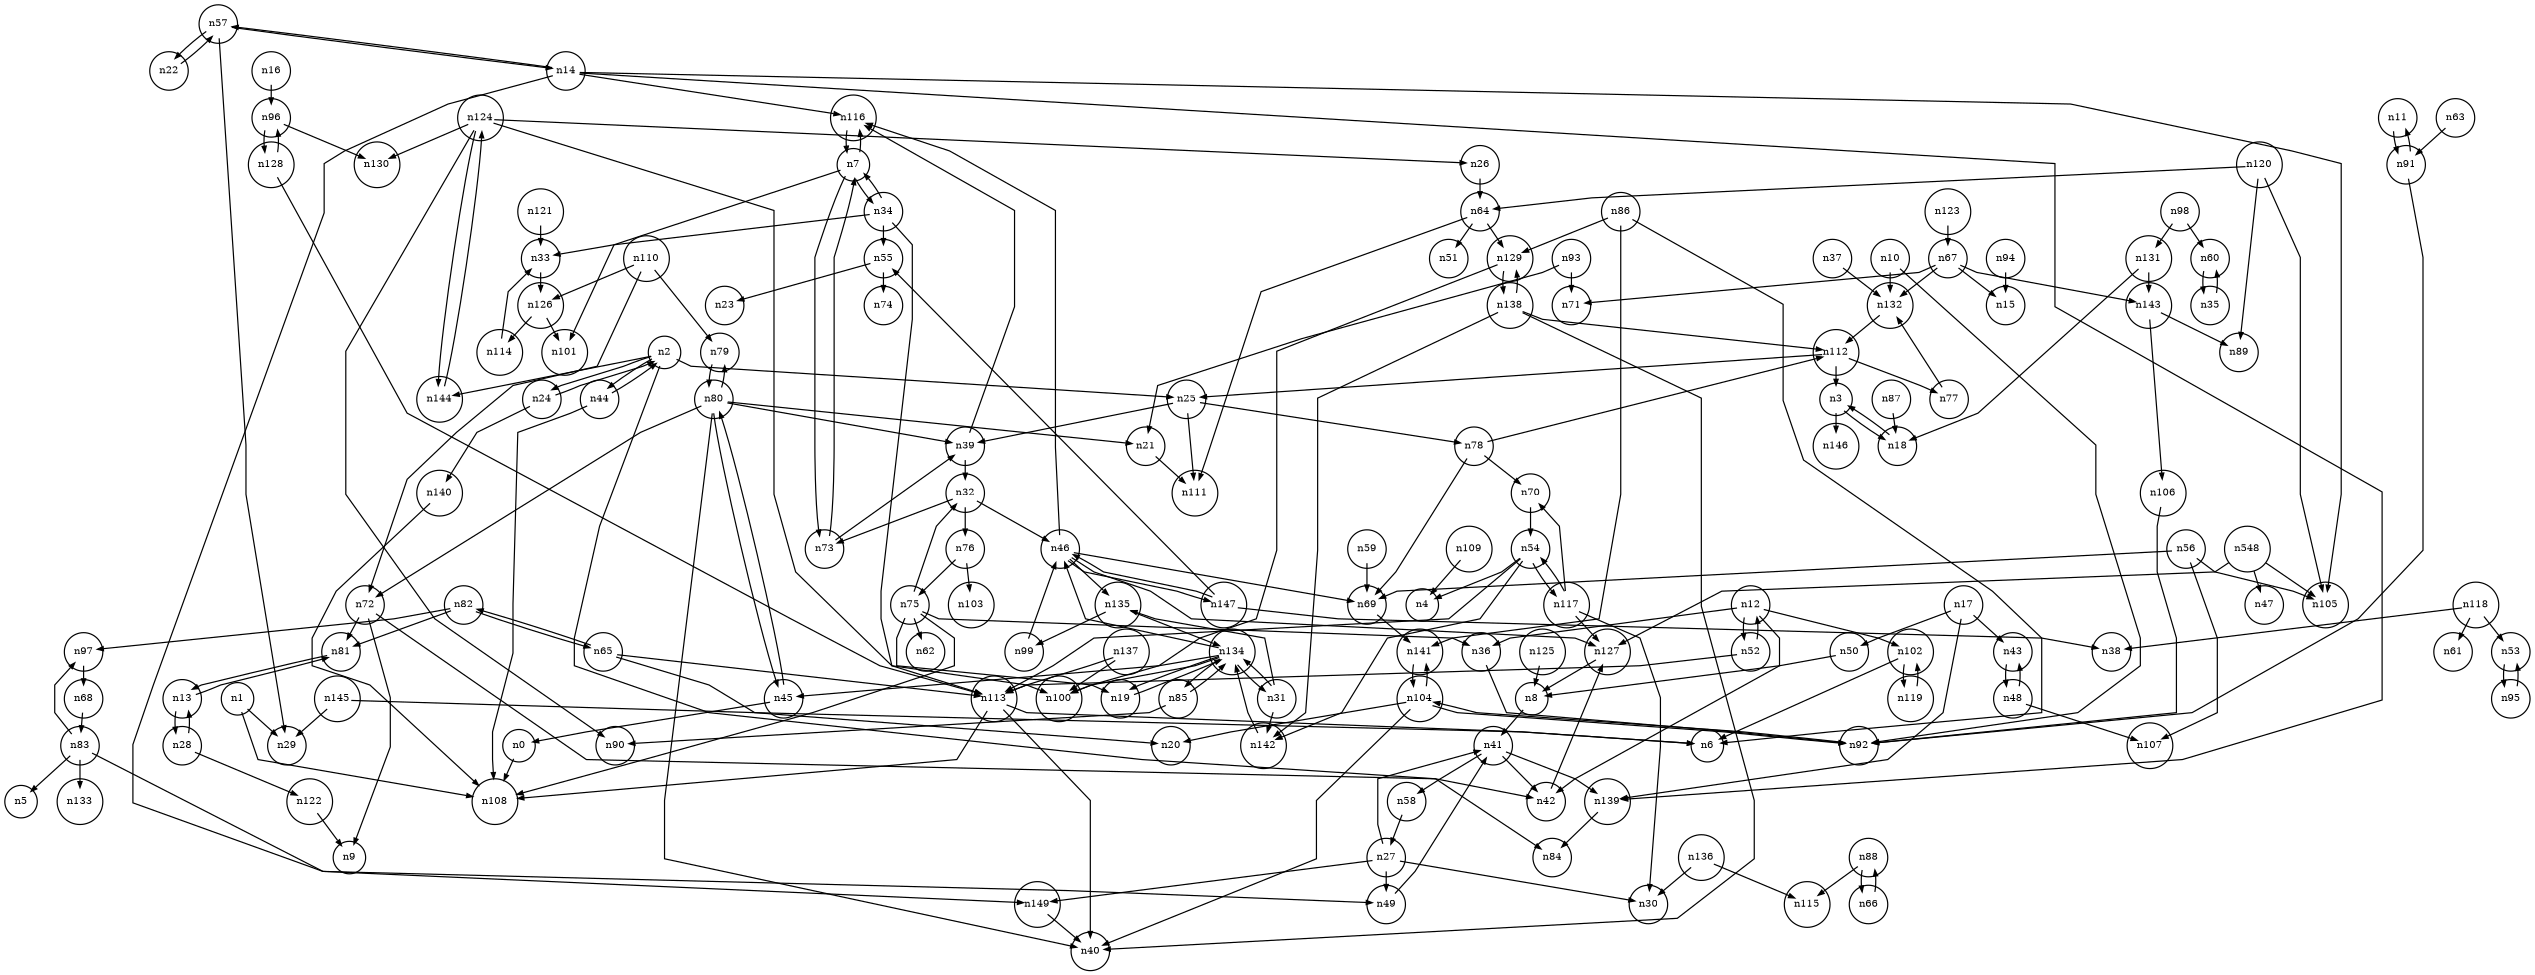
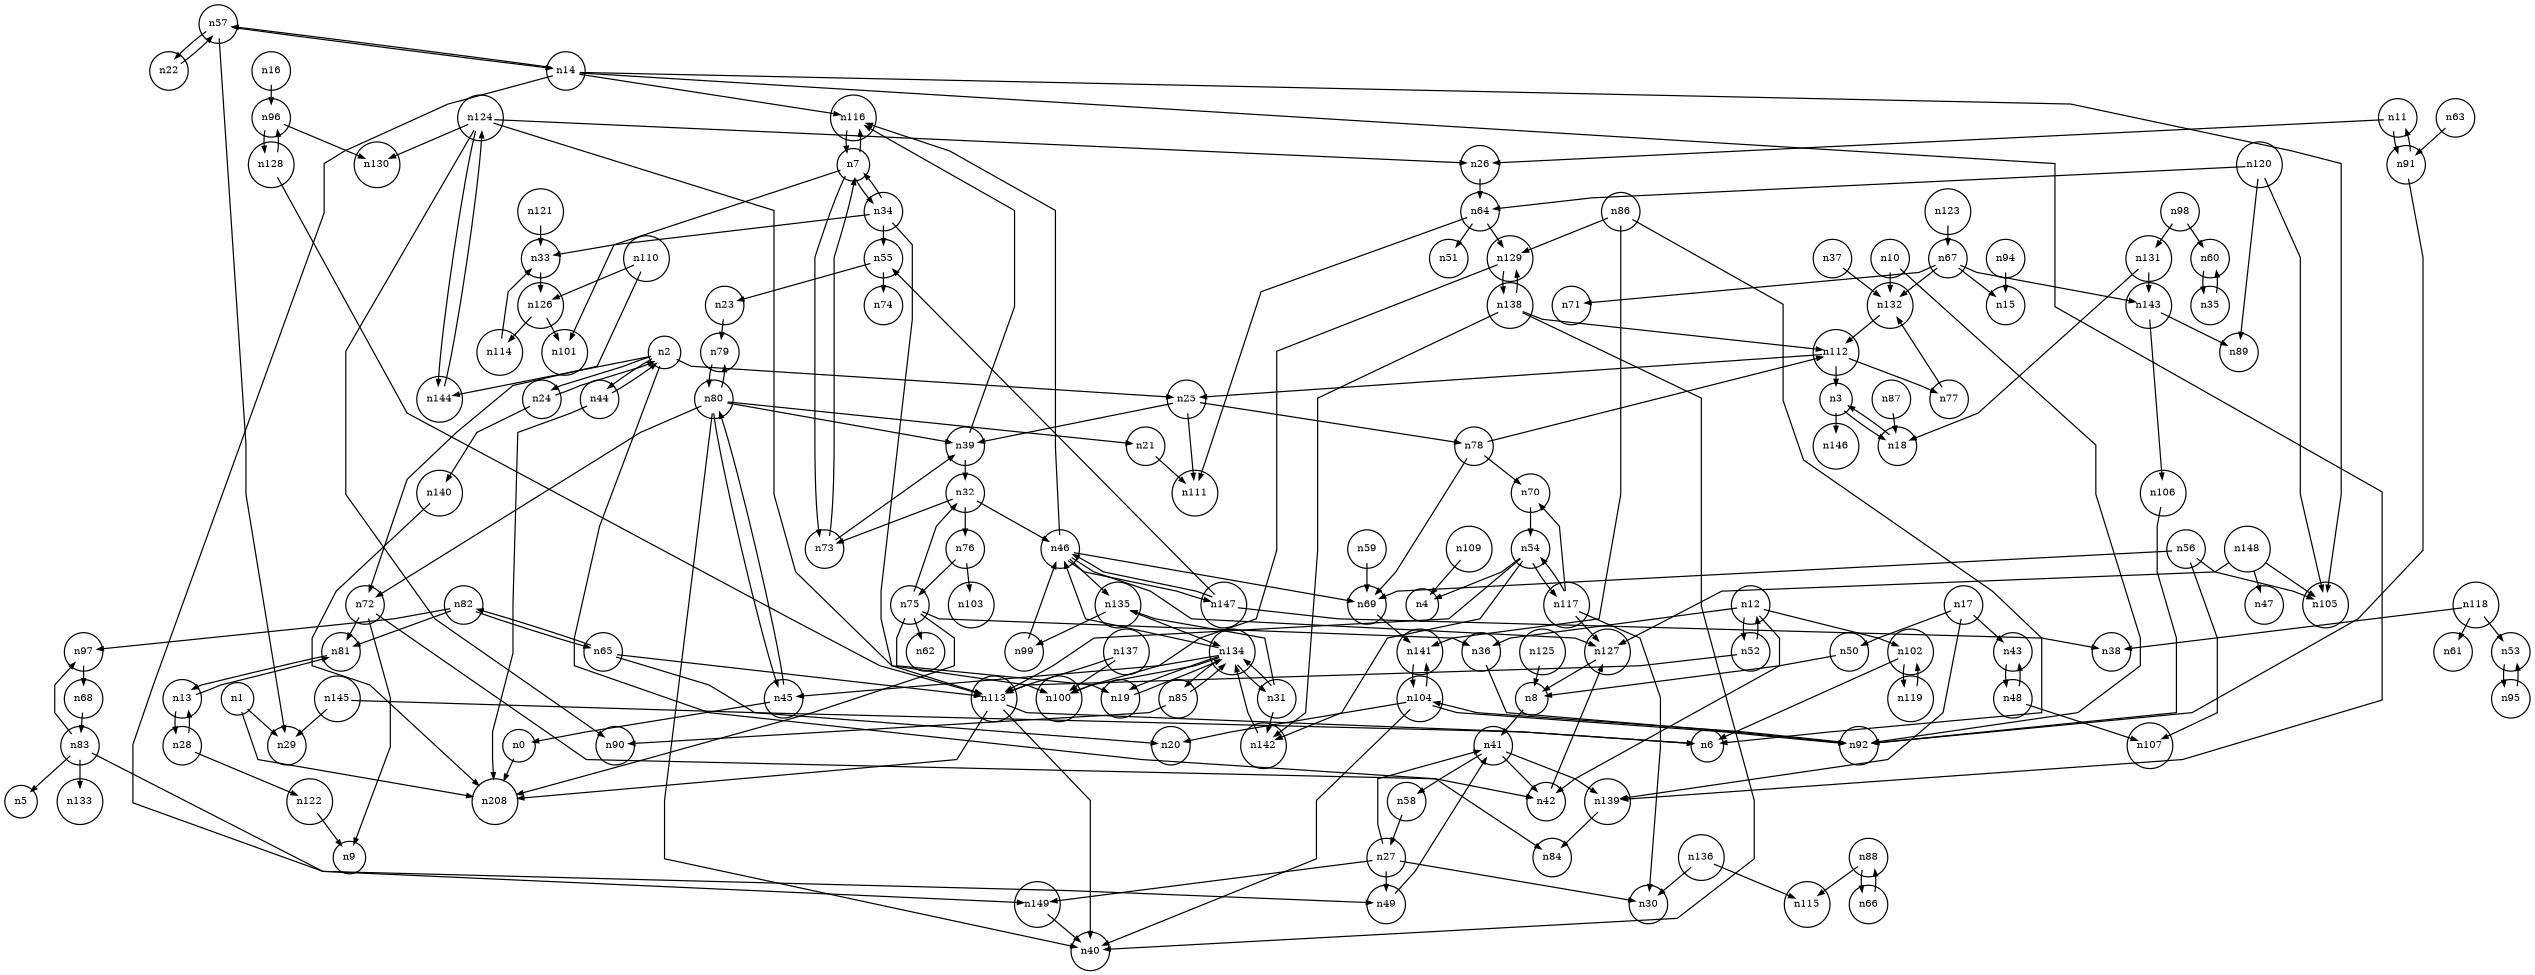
edge "n11" -> "n26": added
node "n93": removed
edge "n110" -> "n79": now "n23" -> "n79"
node "n548": label "n548" -> "n148"
node "n108": label "n108" -> "n208"
